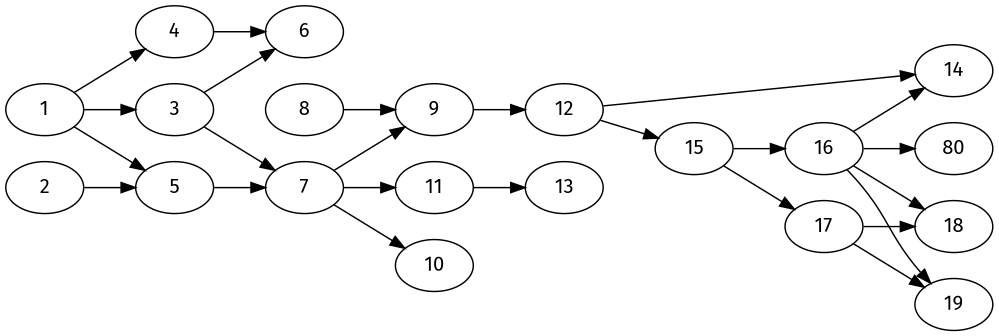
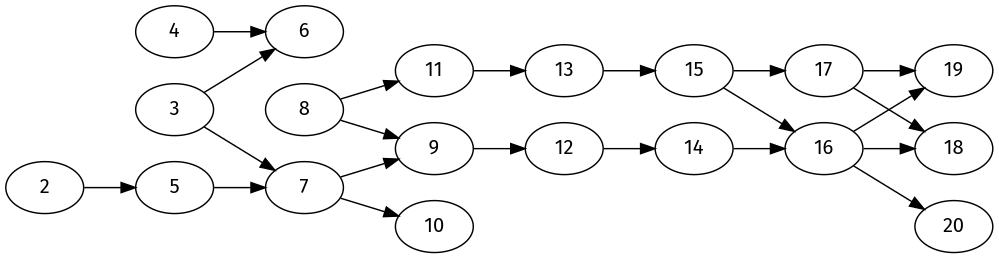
node "1": removed
edge "16" -> "14": reversed
edge "12" -> "15": now "13" -> "15"
node "80": label "80" -> "20"
edge "7" -> "11": now "8" -> "11"
